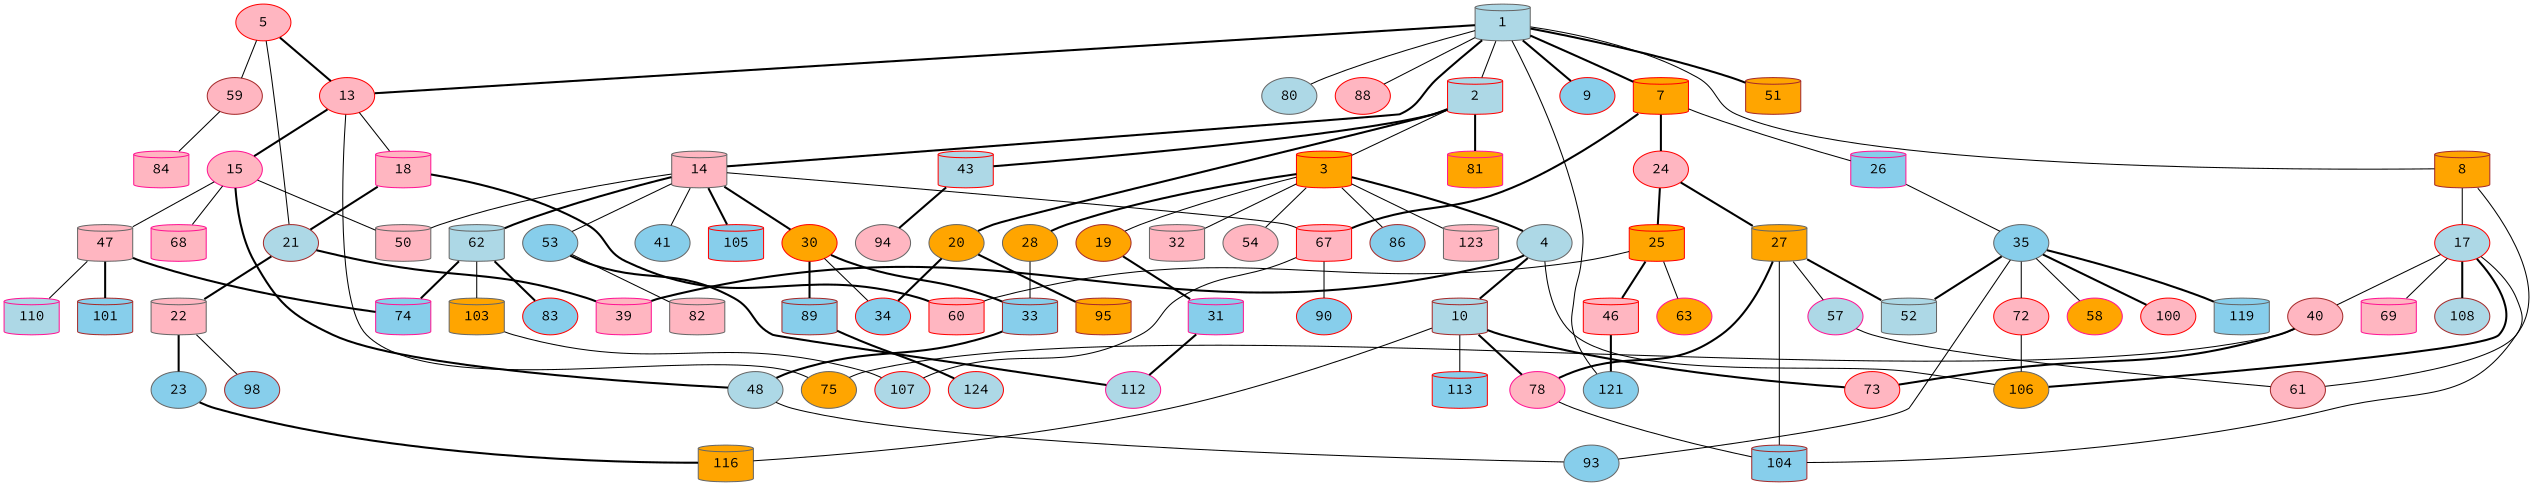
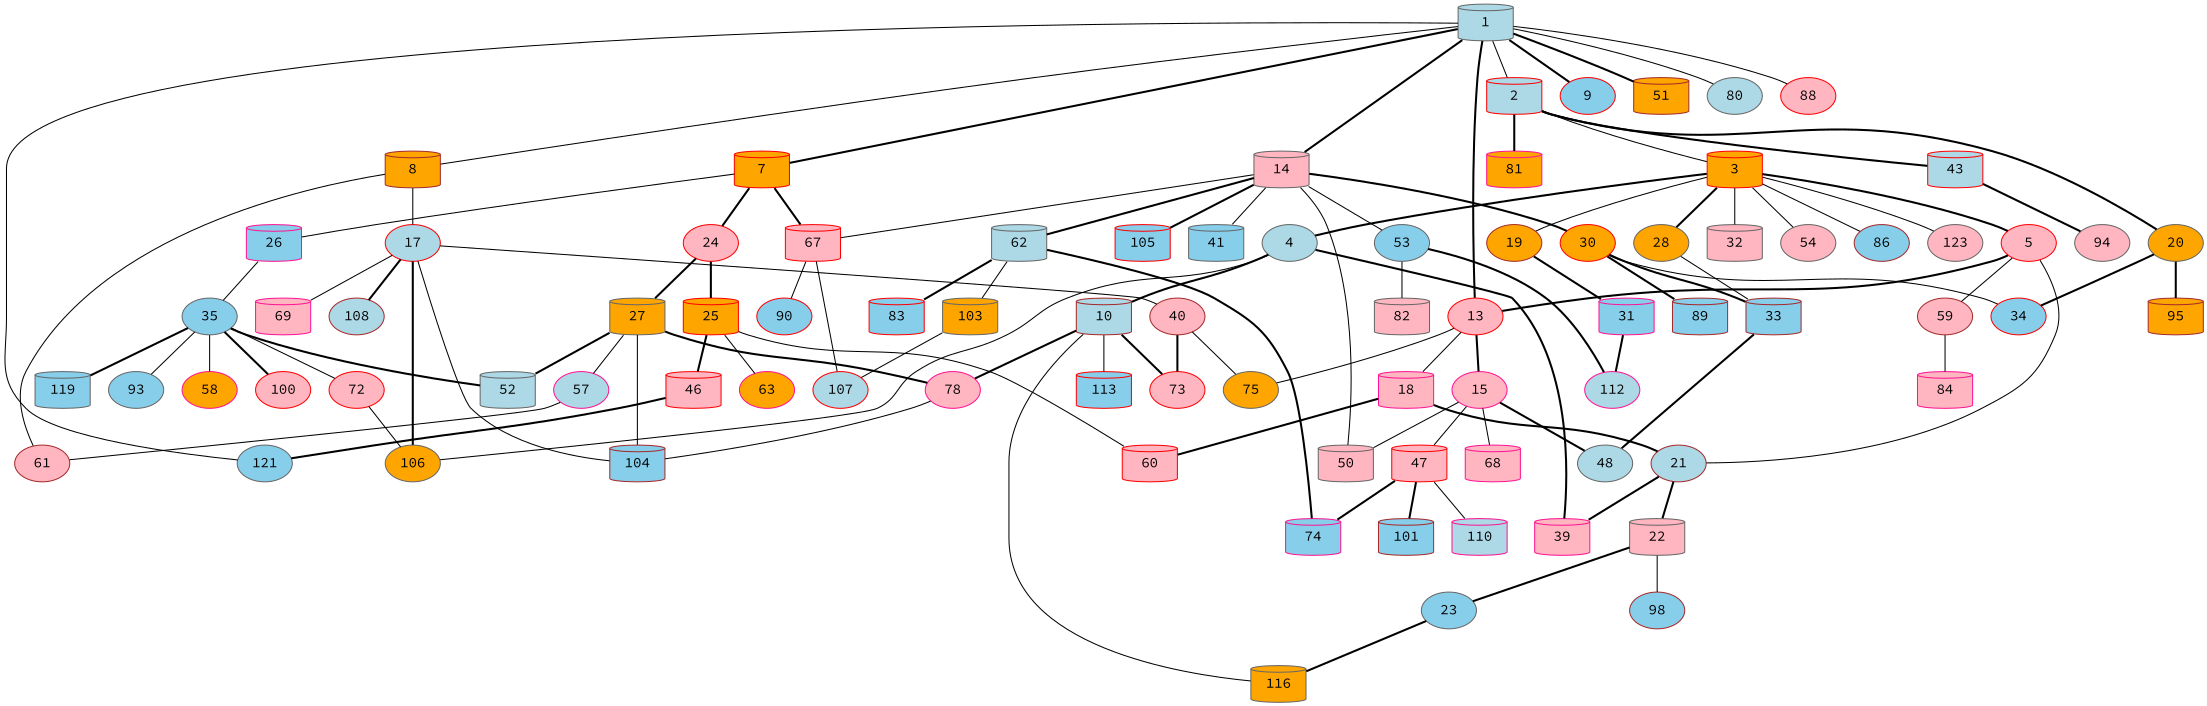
edge "3" -- "5": added
node "47": color gray40 -> red
node "41": shape ellipse -> cylinder
node "123": shape cylinder -> ellipse
node "83": shape ellipse -> cylinder
node "124": removed
edge "48" -- "93": removed
